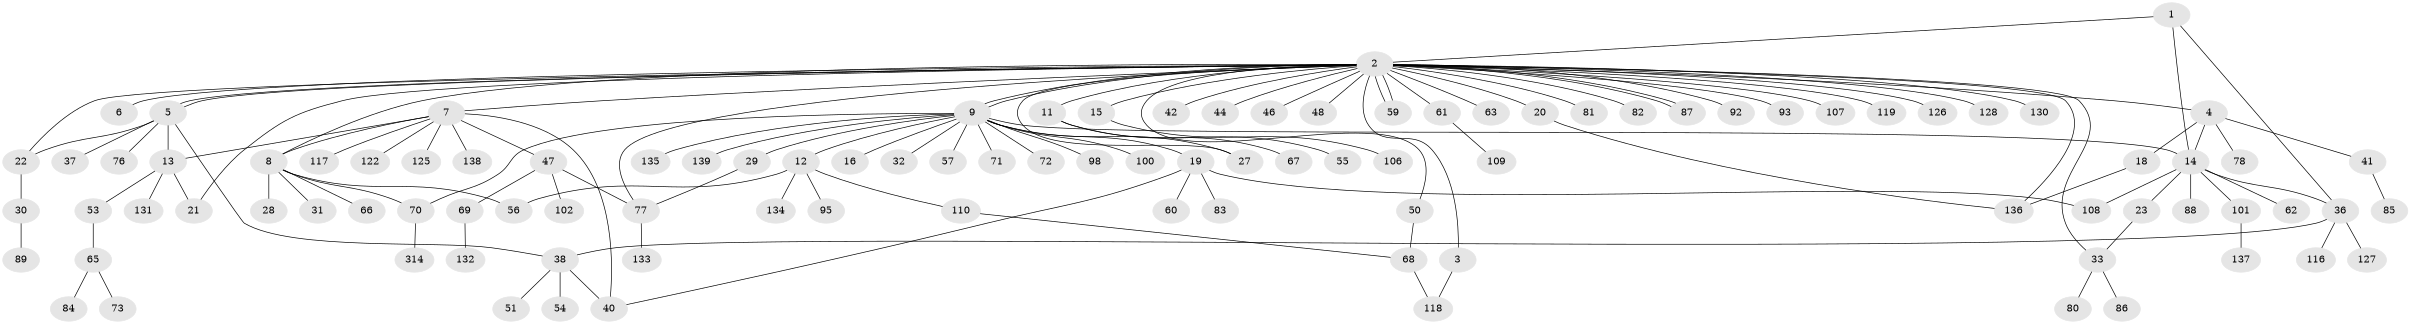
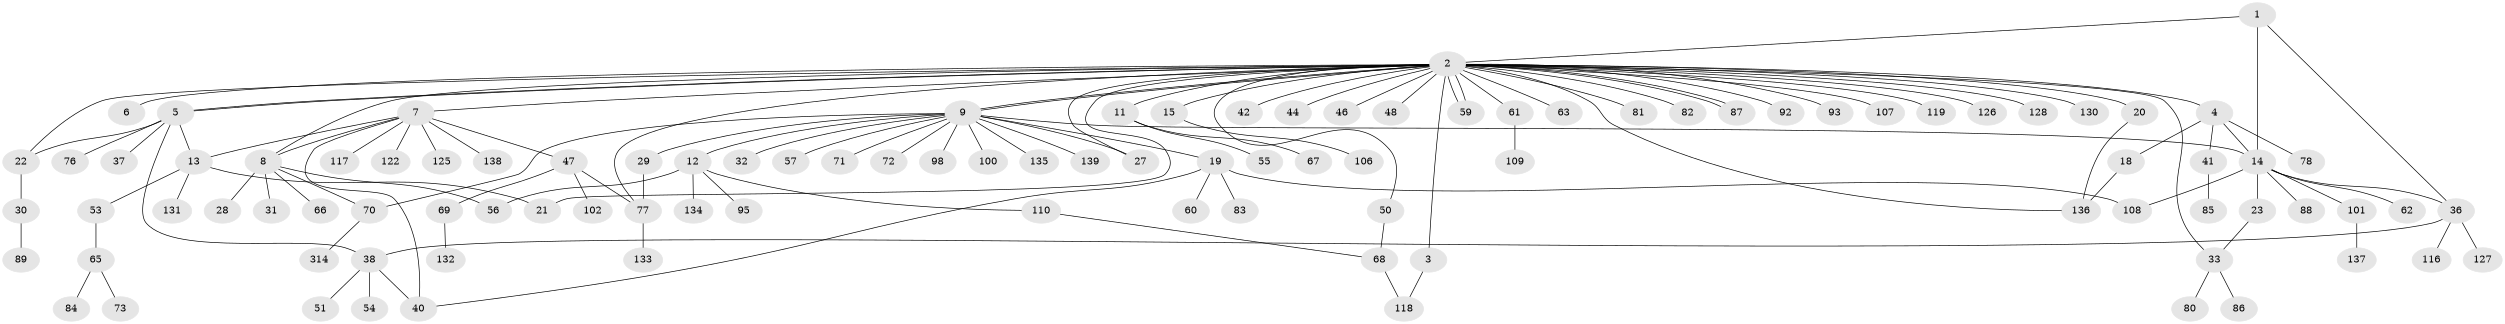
node "16": removed
